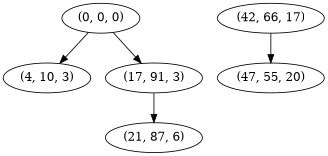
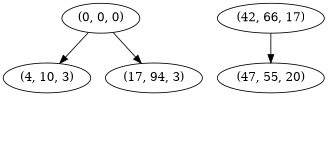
node "(17, 91, 3)": label "(17, 91, 3)" -> "(17, 94, 3)"
node "(21, 87, 6)": removed
